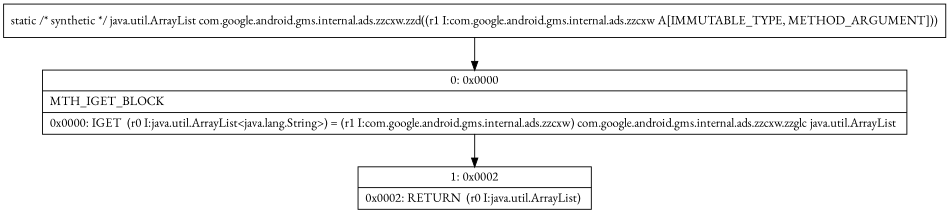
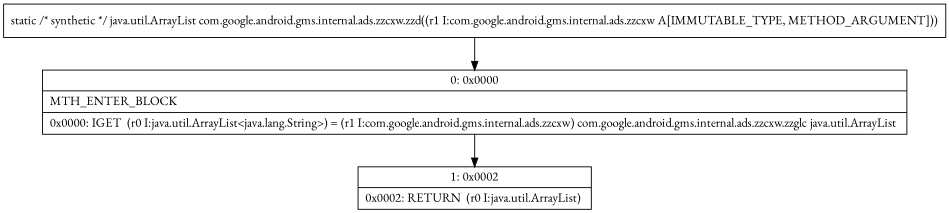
node "0: 0x0000": text "MTH_IGET_BLOCK" -> "MTH_ENTER_BLOCK"
